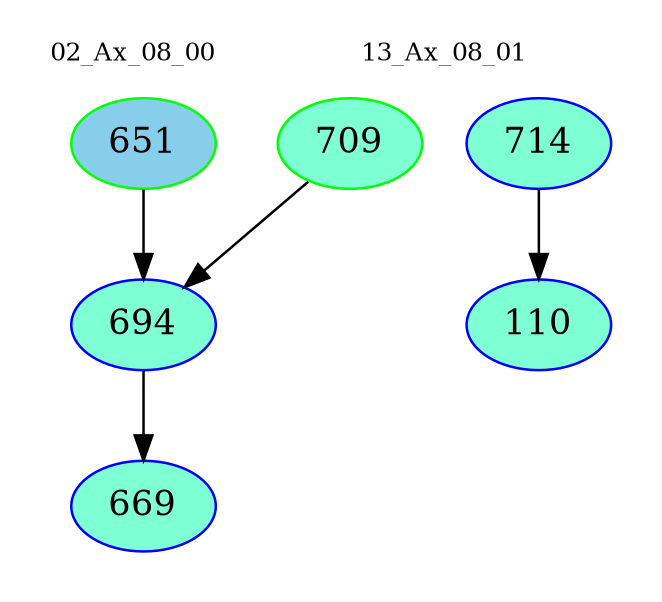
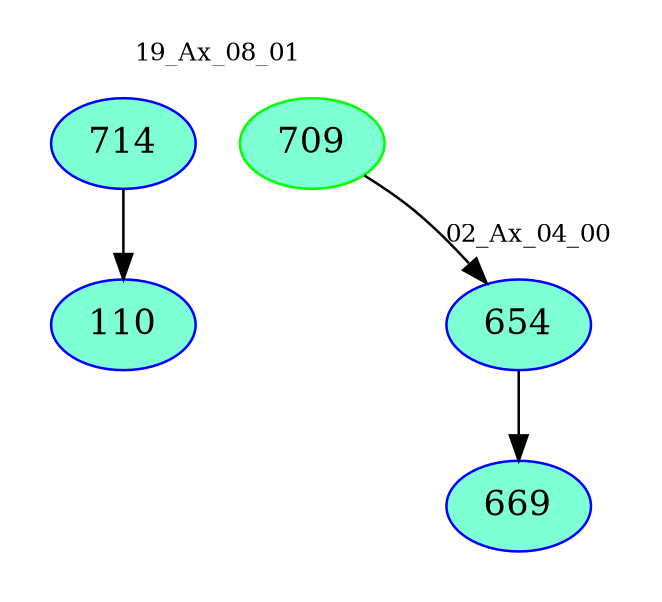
cluster "02_Ax_08_00": label "02_Ax_08_00" -> "02_Ax_04_00"
cluster "13_Ax_08_01": label "13_Ax_08_01" -> "19_Ax_08_01"
node "651": removed
node "694": label "694" -> "654"
